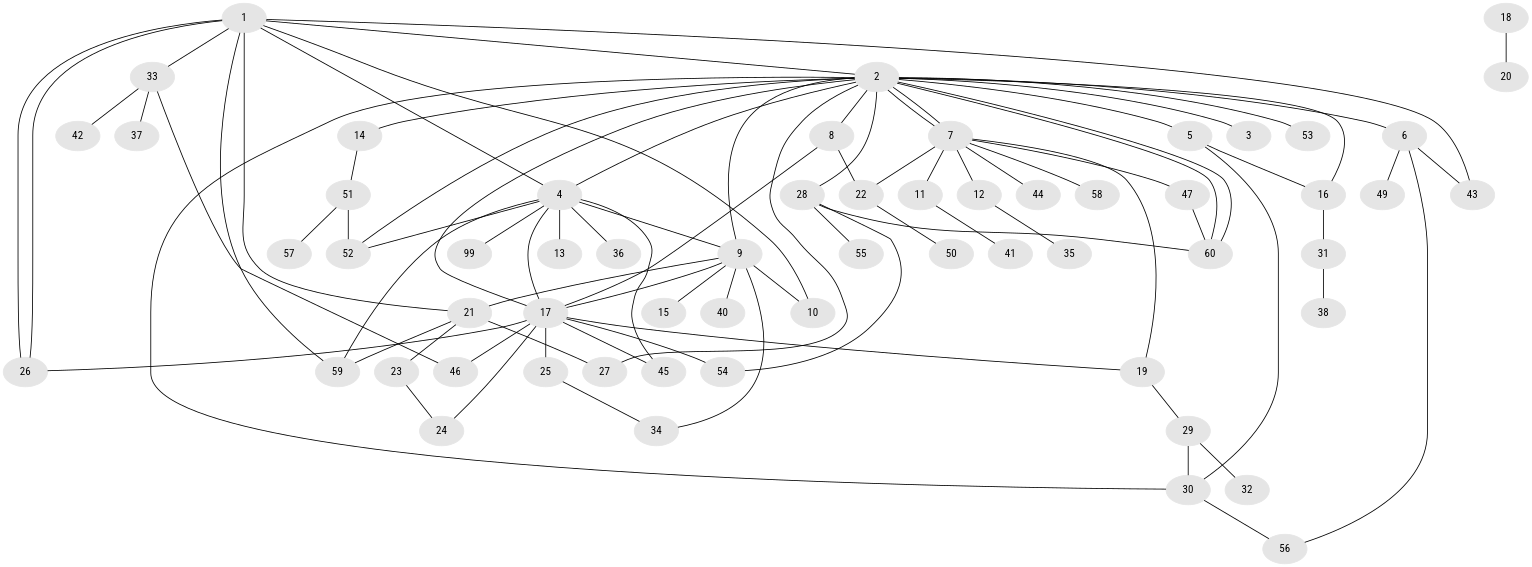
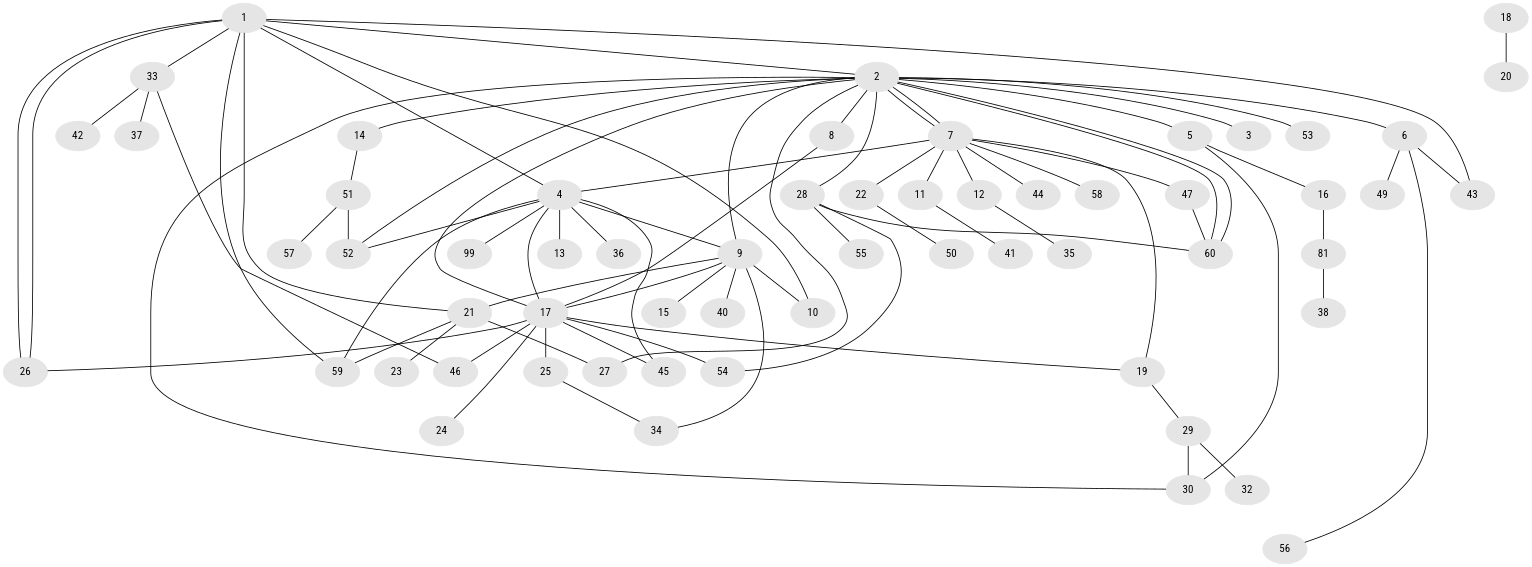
edge "2" -- "16": removed
edge "2" -- "4": now "7" -- "4"
edge "8" -- "22": removed
node "31": label "31" -> "81"
edge "23" -- "24": removed
edge "30" -- "56": removed
